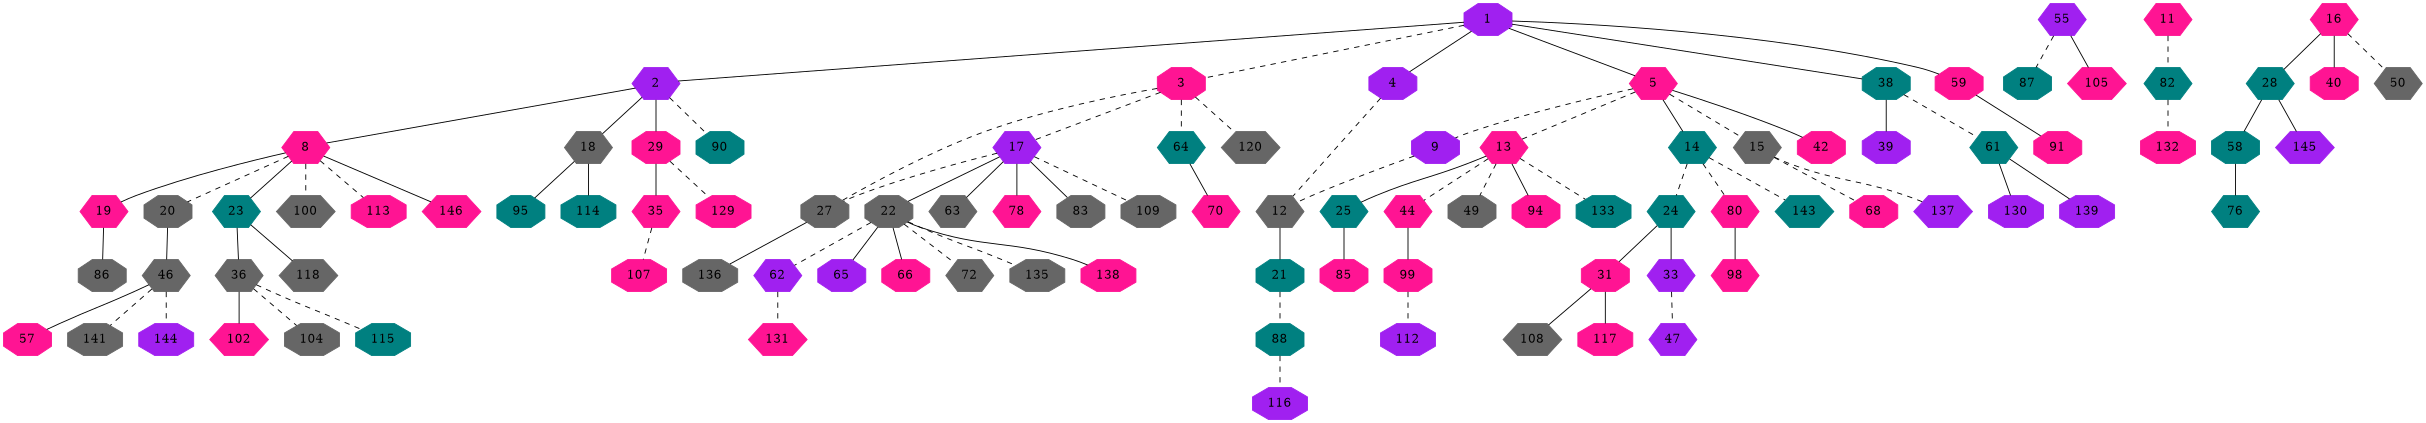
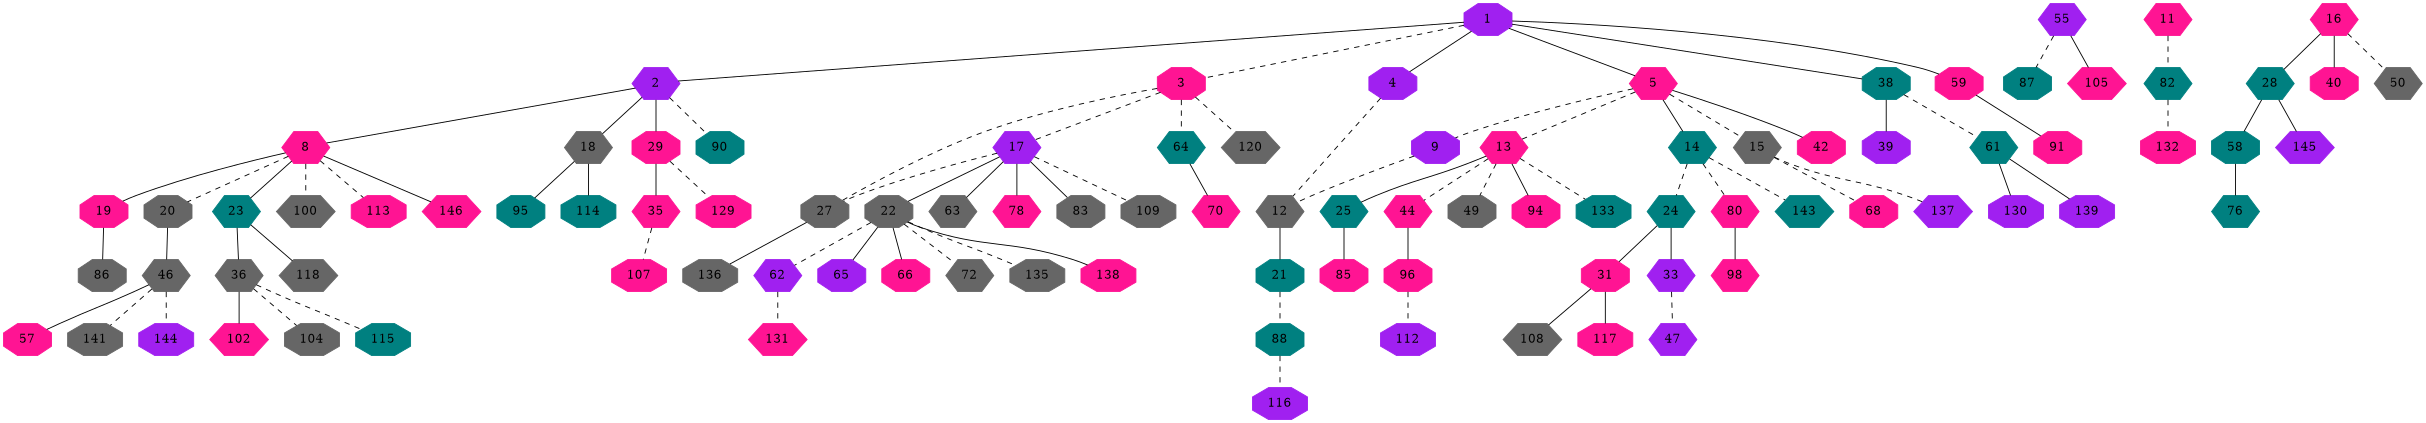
node "19": shape hexagon -> octagon
node "99": label "99" -> "96"
